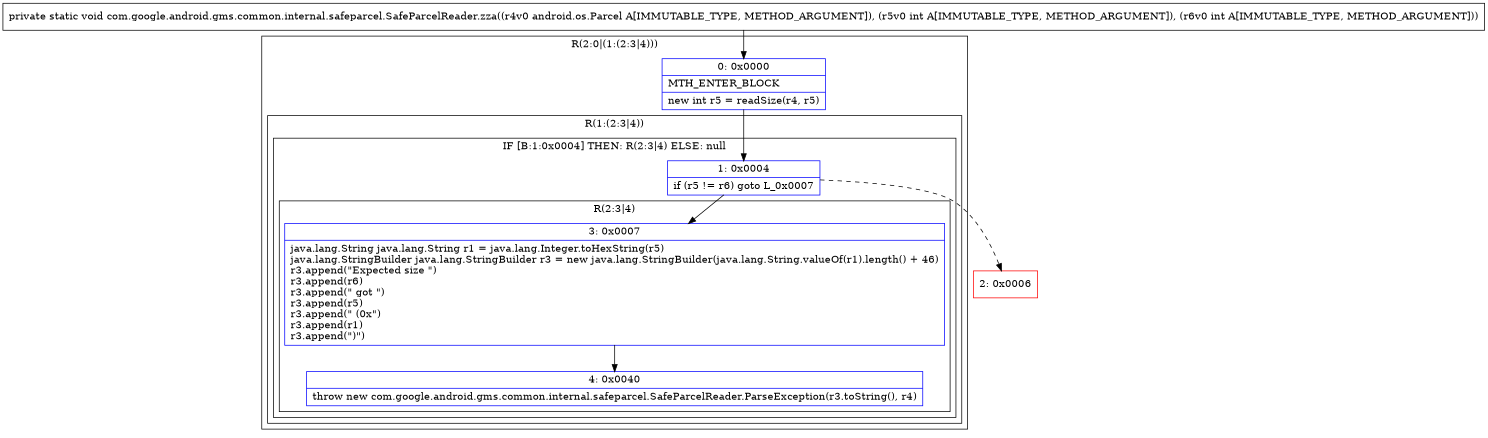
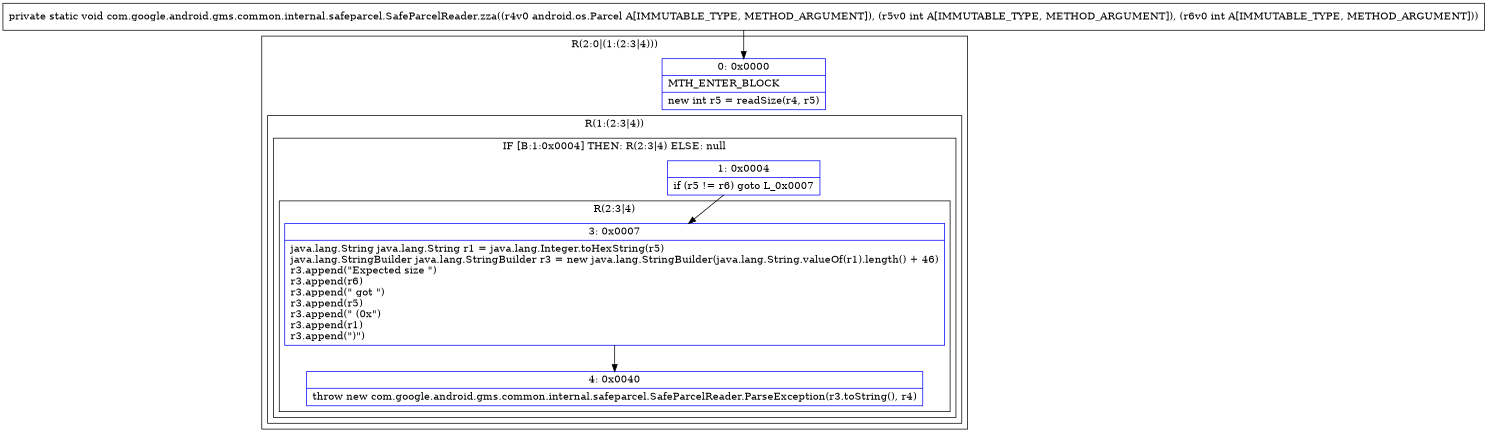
edge "0: 0x0000" -> "1: 0x0004": removed
node "2: 0x0006": removed
